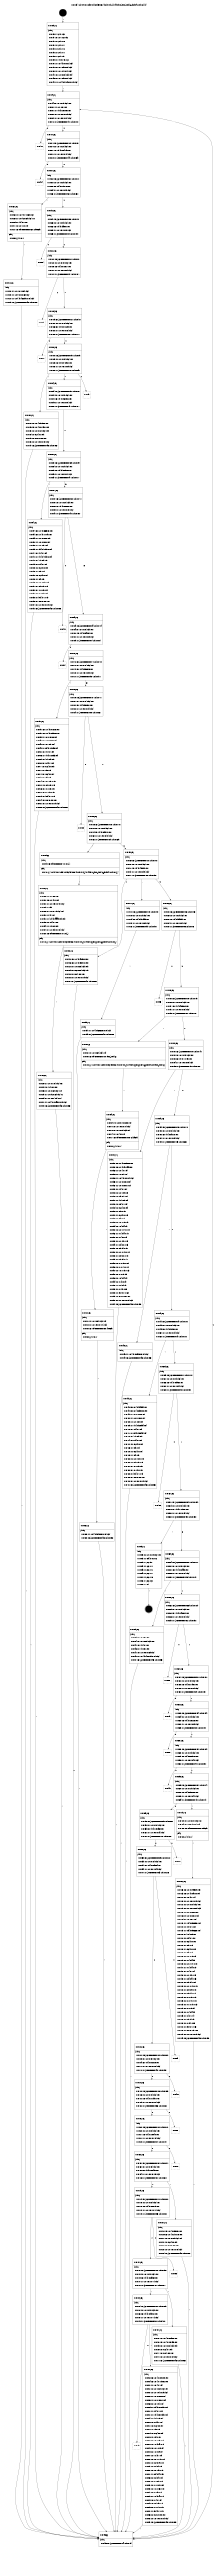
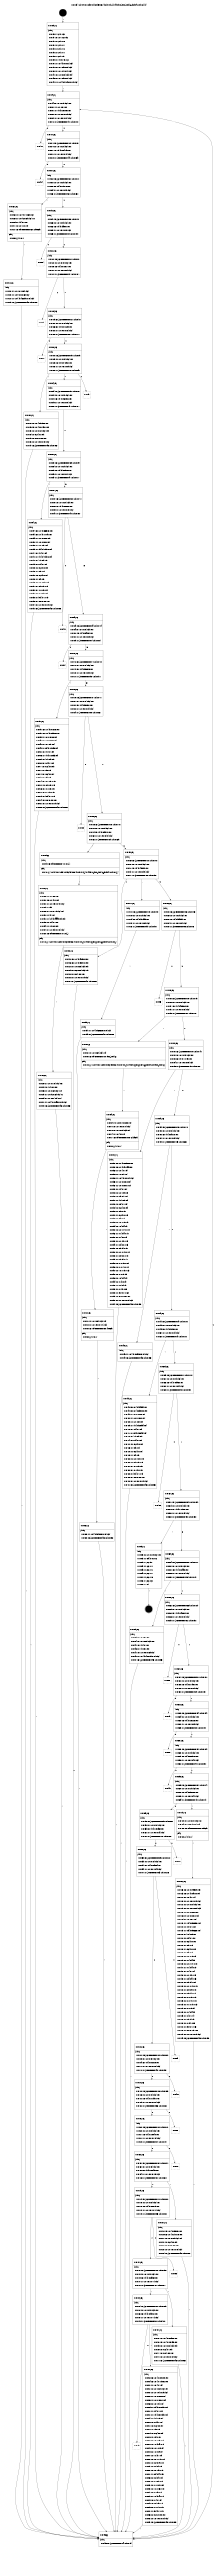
edge "0x4013fa [25]" -> "0x401413 [25]": added, label "15"
